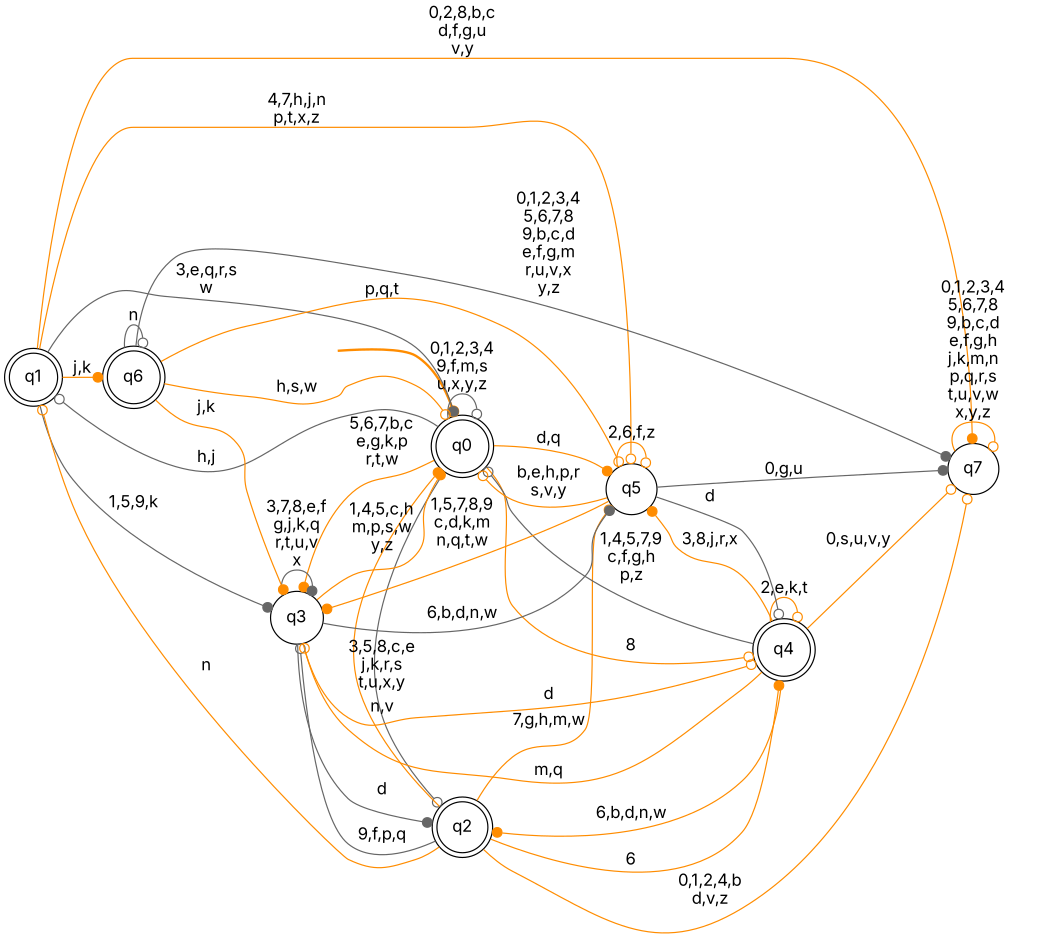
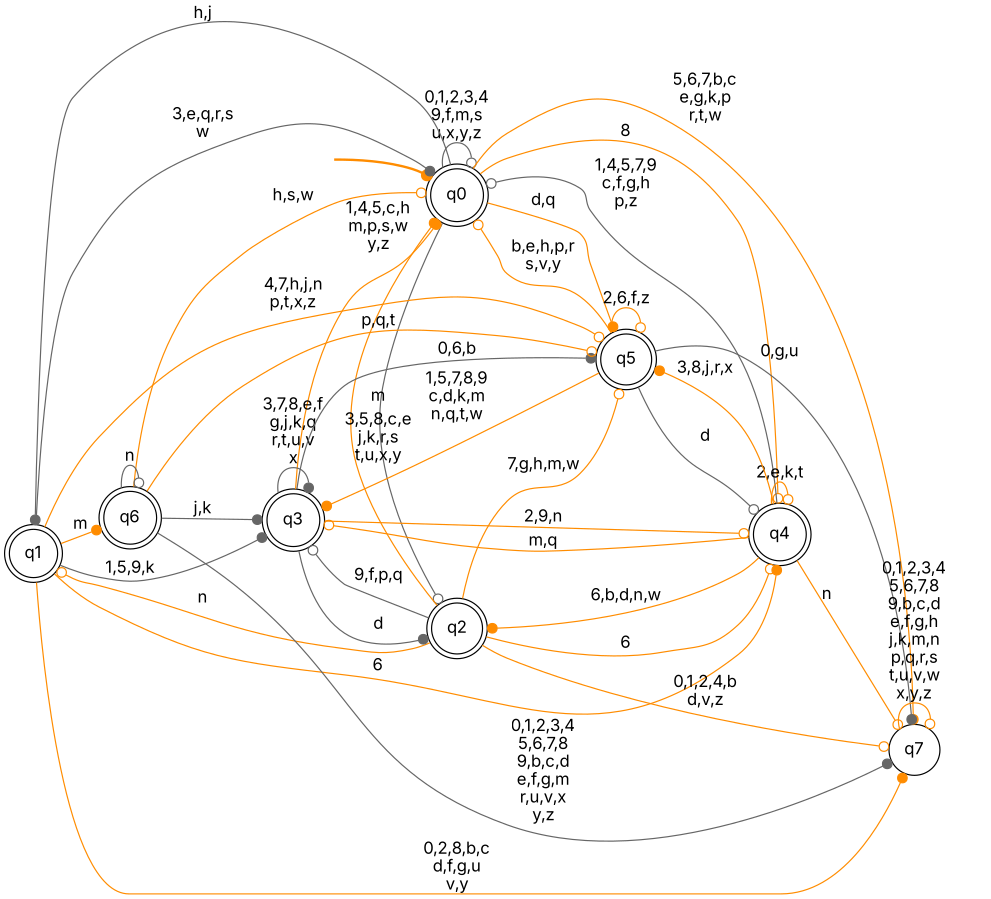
edge "q1" -> "q6": label "j,k" -> "m"
edge "q6" -> "q3": color darkorange -> gray40
edge "q0" -> "q1": arrowhead odot -> dot
node "q5": shape circle -> doublecircle
edge "q0" -> "q3": now "q0" -> "q7"
edge "q4" -> "q7": label "0,s,u,v,y" -> "n"
edge "q3" -> "q5": label "6,b,d,n,w" -> "0,6,b"
node "q3": shape circle -> doublecircle
edge "q1" -> "q4": added, label "6"
edge "q3" -> "q4": label "d" -> "2,9,n"
edge "q0" -> "q2": label "n,v" -> "m"
edge "q2" -> "q4": arrowhead dot -> odot
